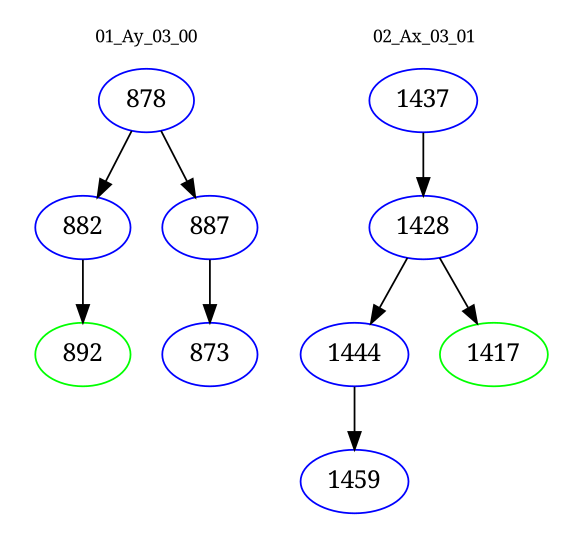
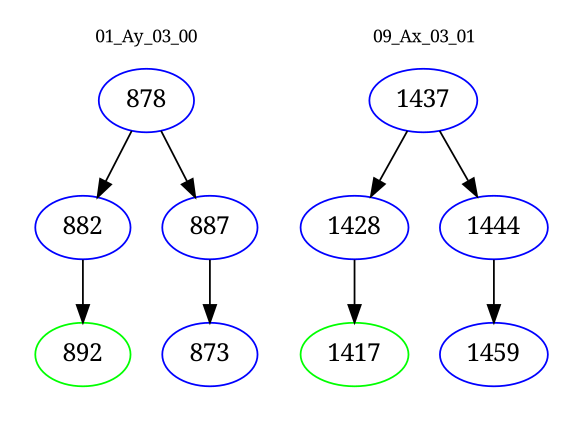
cluster "02_Ax_03_01": label "02_Ax_03_01" -> "09_Ax_03_01"
edge "1428" -> "1444": now "1437" -> "1444"
